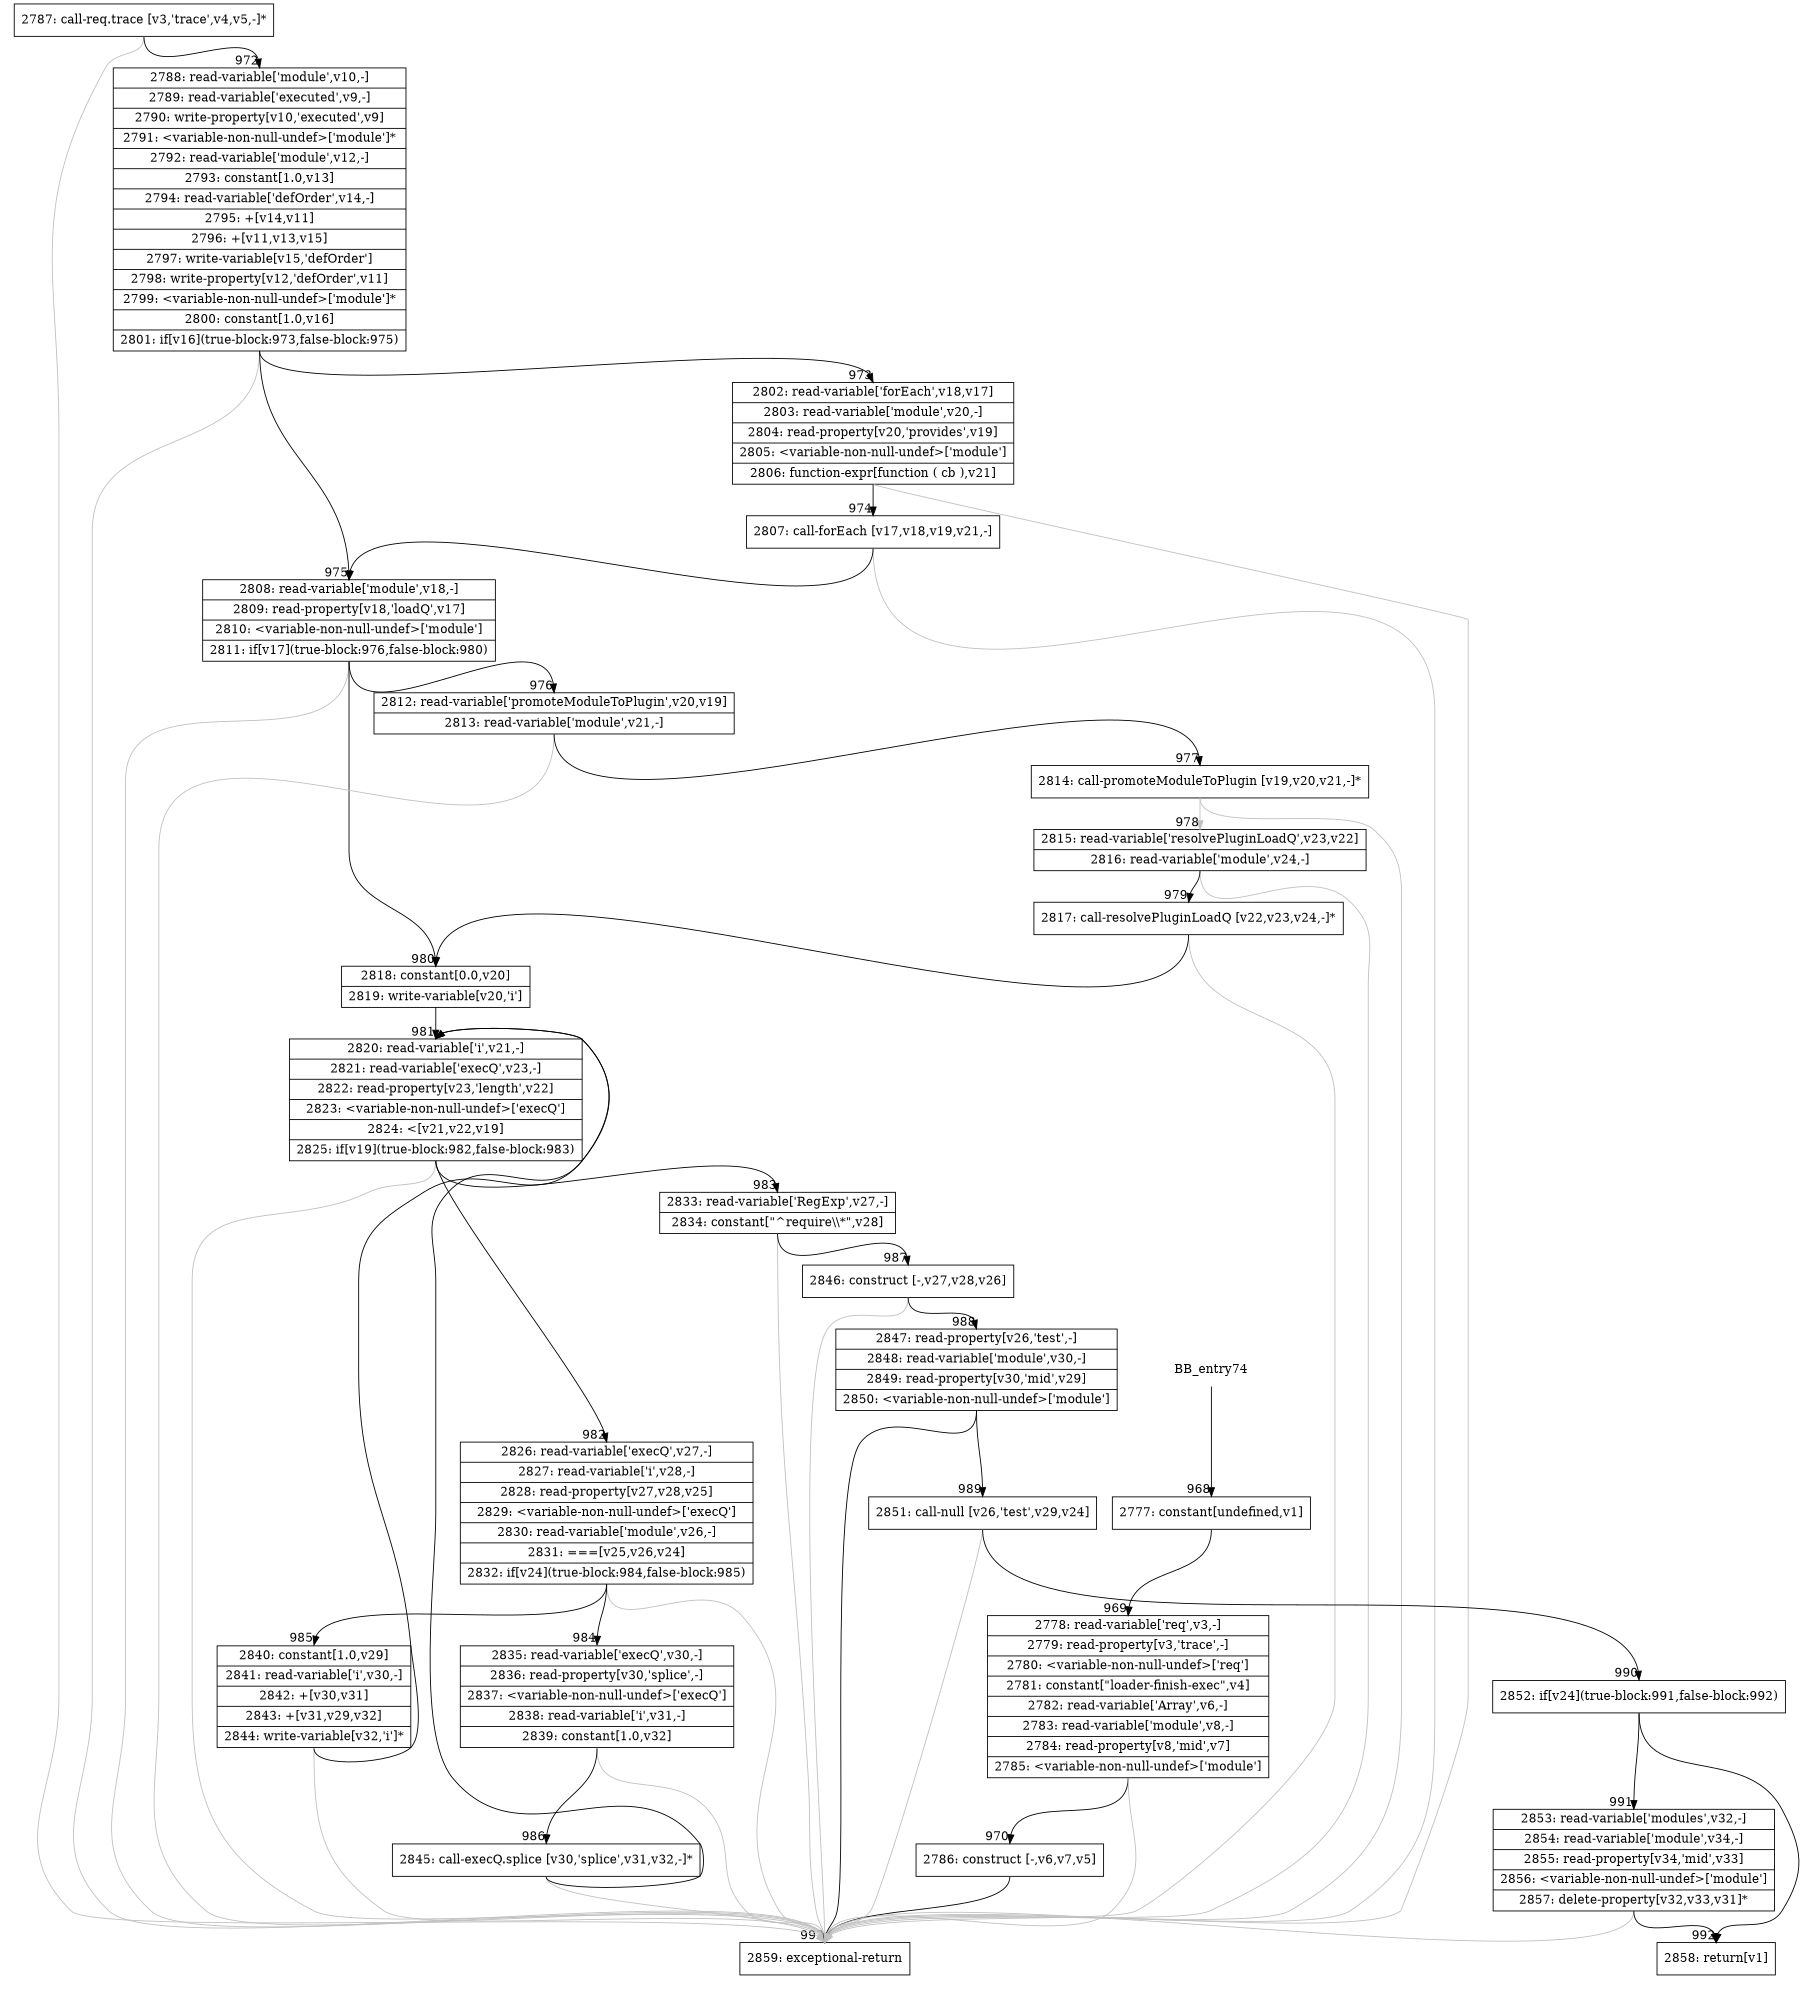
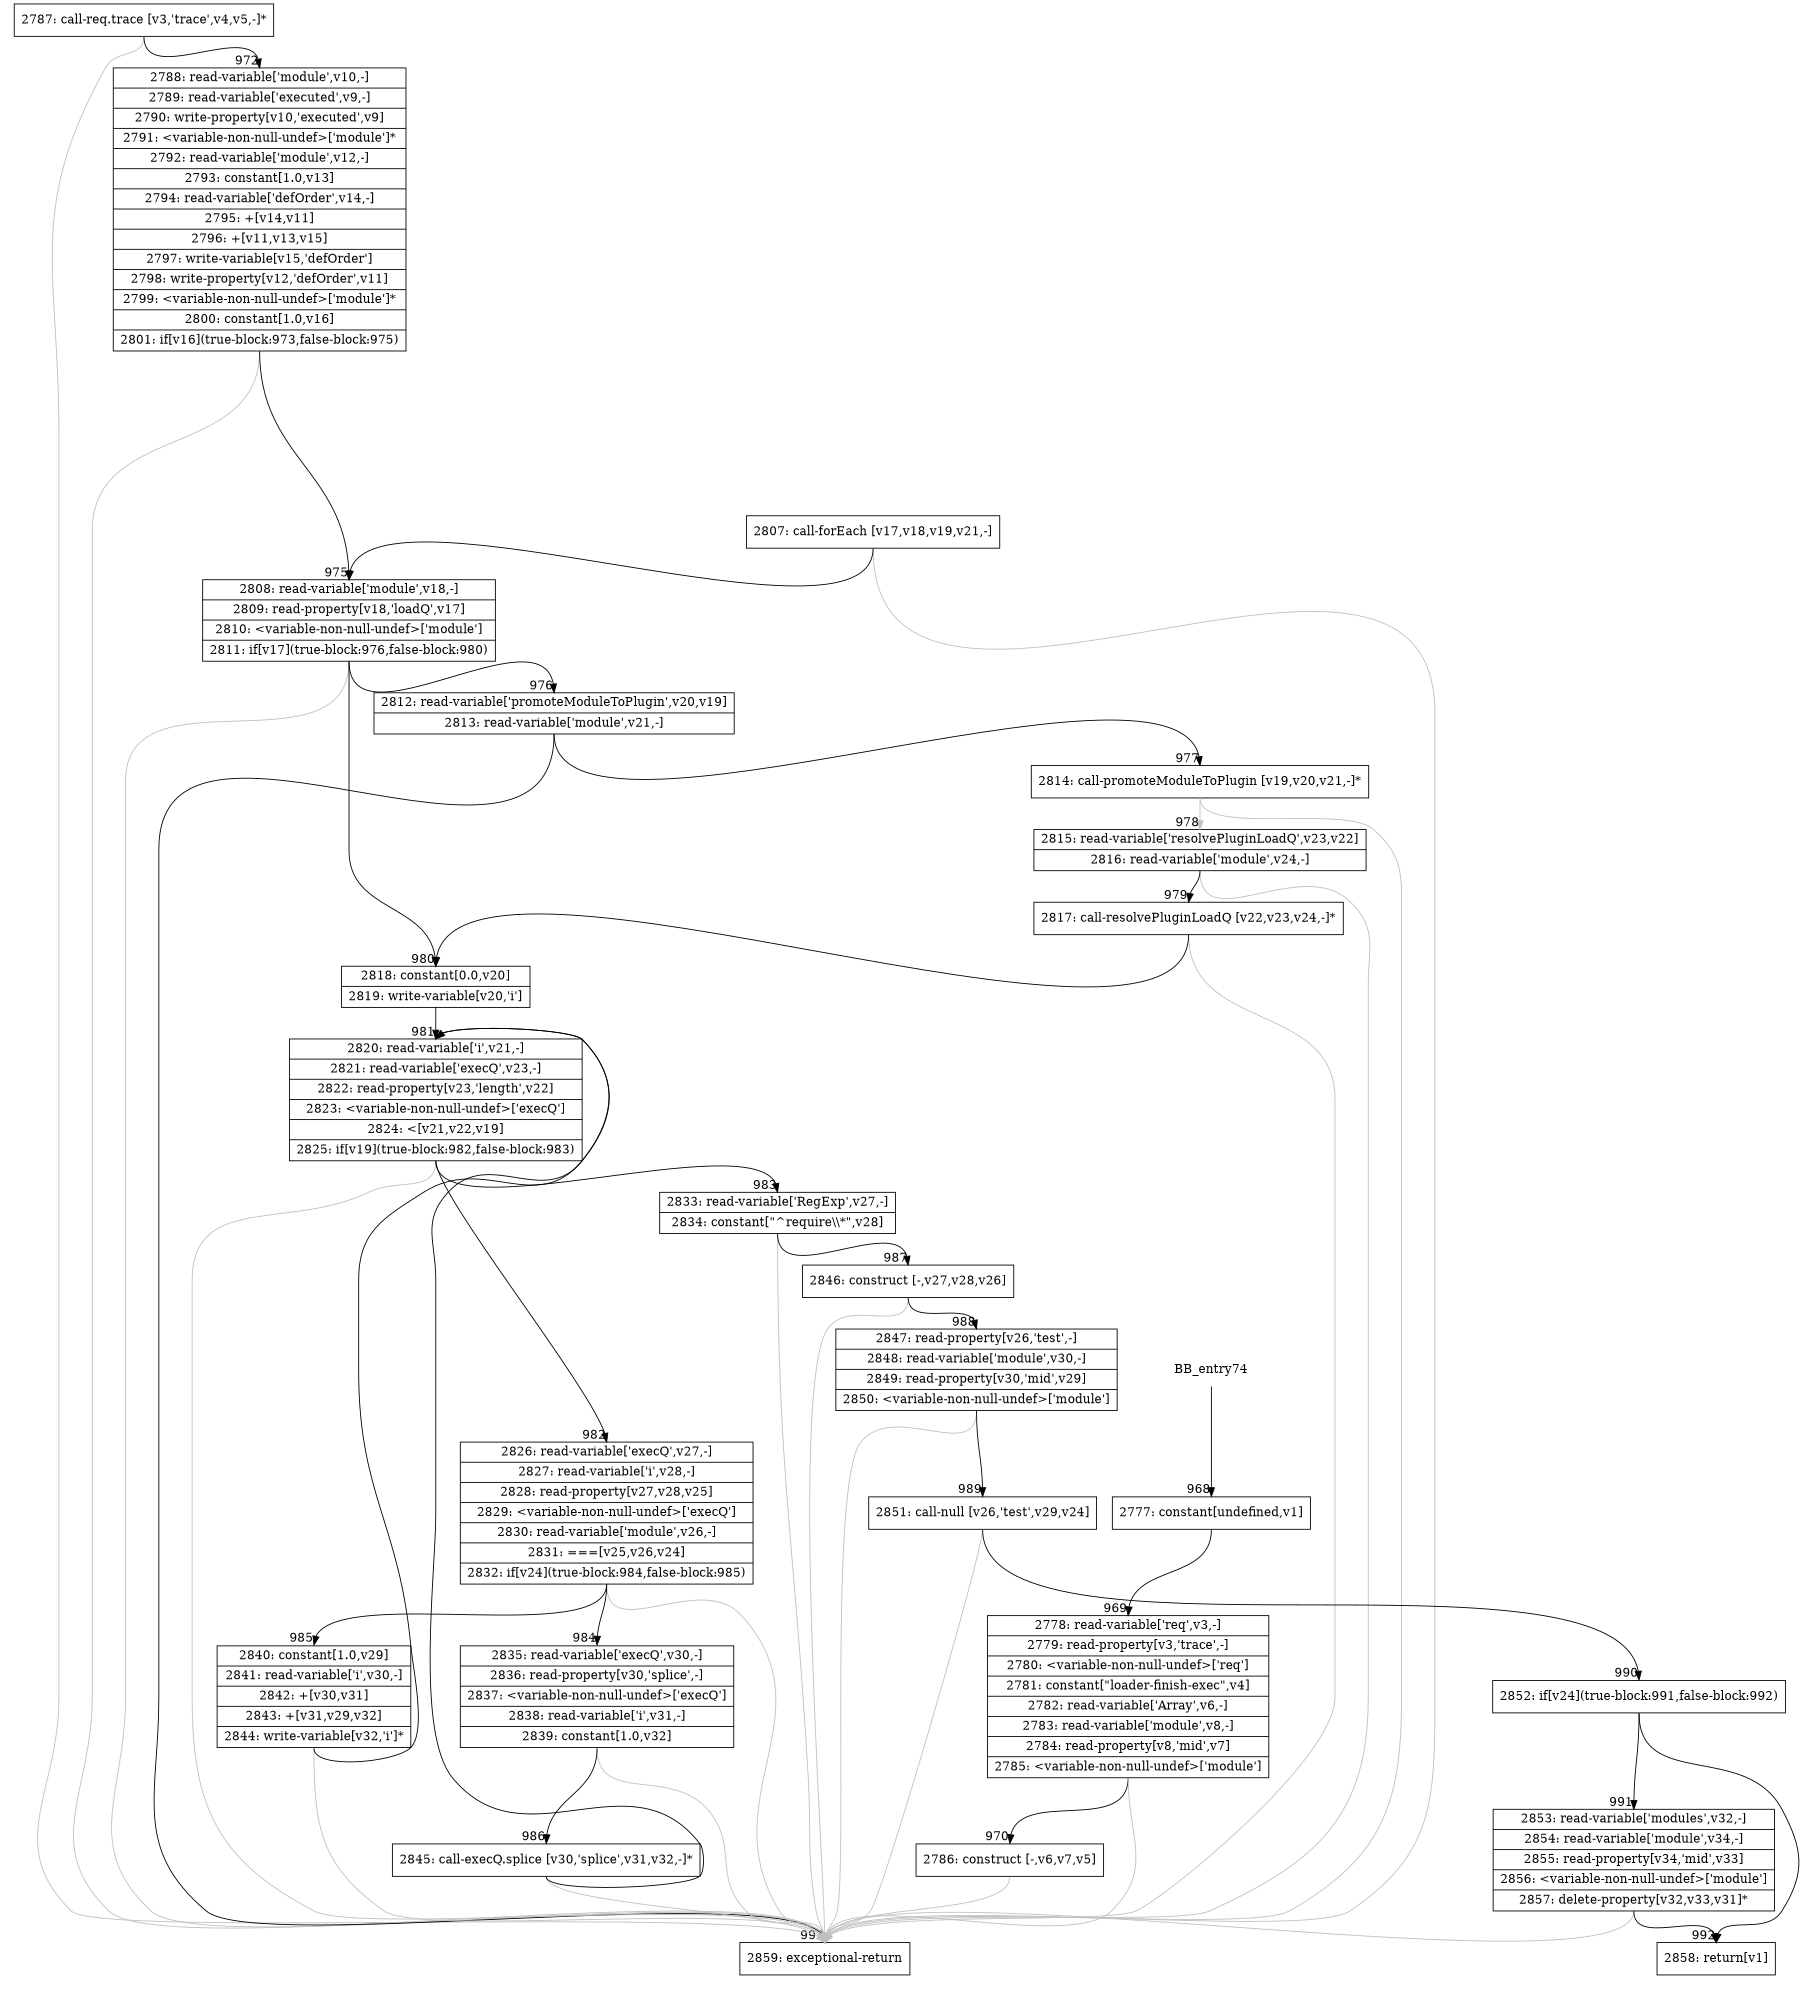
node "2802: read-variable['forEach',v18,v17]": removed
edge "2812: read-variable['promoteModuleToPlugin',v20,v19]" -> "2859: exceptional-return": color gray -> black
edge "2847: read-property[v26,'test',-]" -> "2859: exceptional-return": color black -> gray
edge "2786: construct [-,v6,v7,v5]" -> "2859: exceptional-return": color black -> gray
